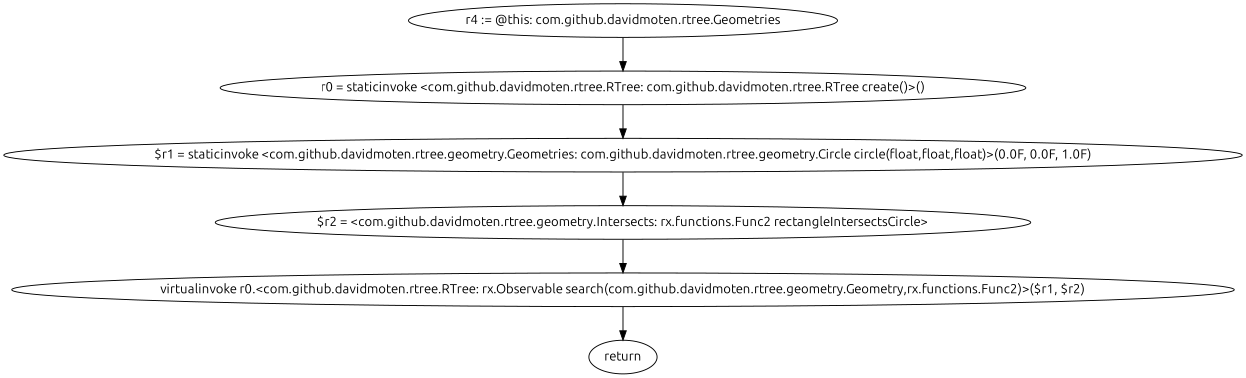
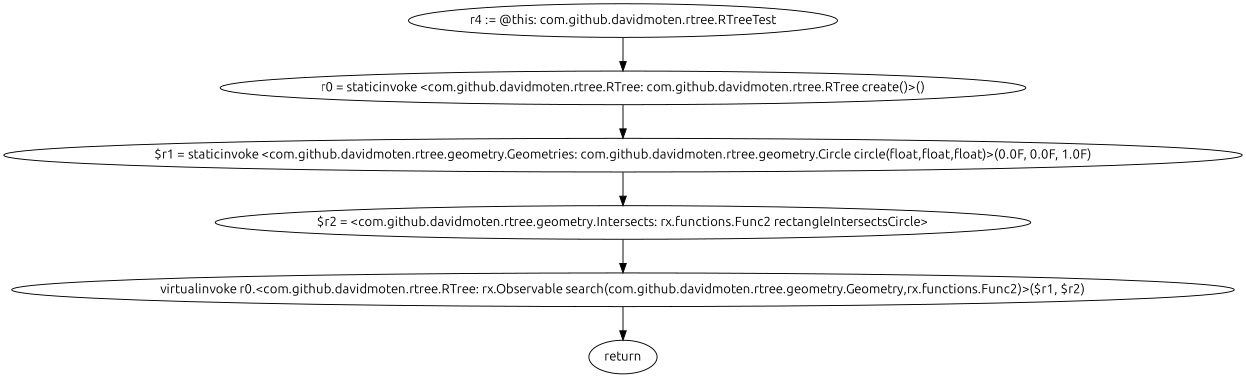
node "r4 := @this: com.github.davidmoten.rtree.Geometries": label "r4 := @this: com.github.davidmoten.rtree.Geometries" -> "r4 := @this: com.github.davidmoten.rtree.RTreeTest"
